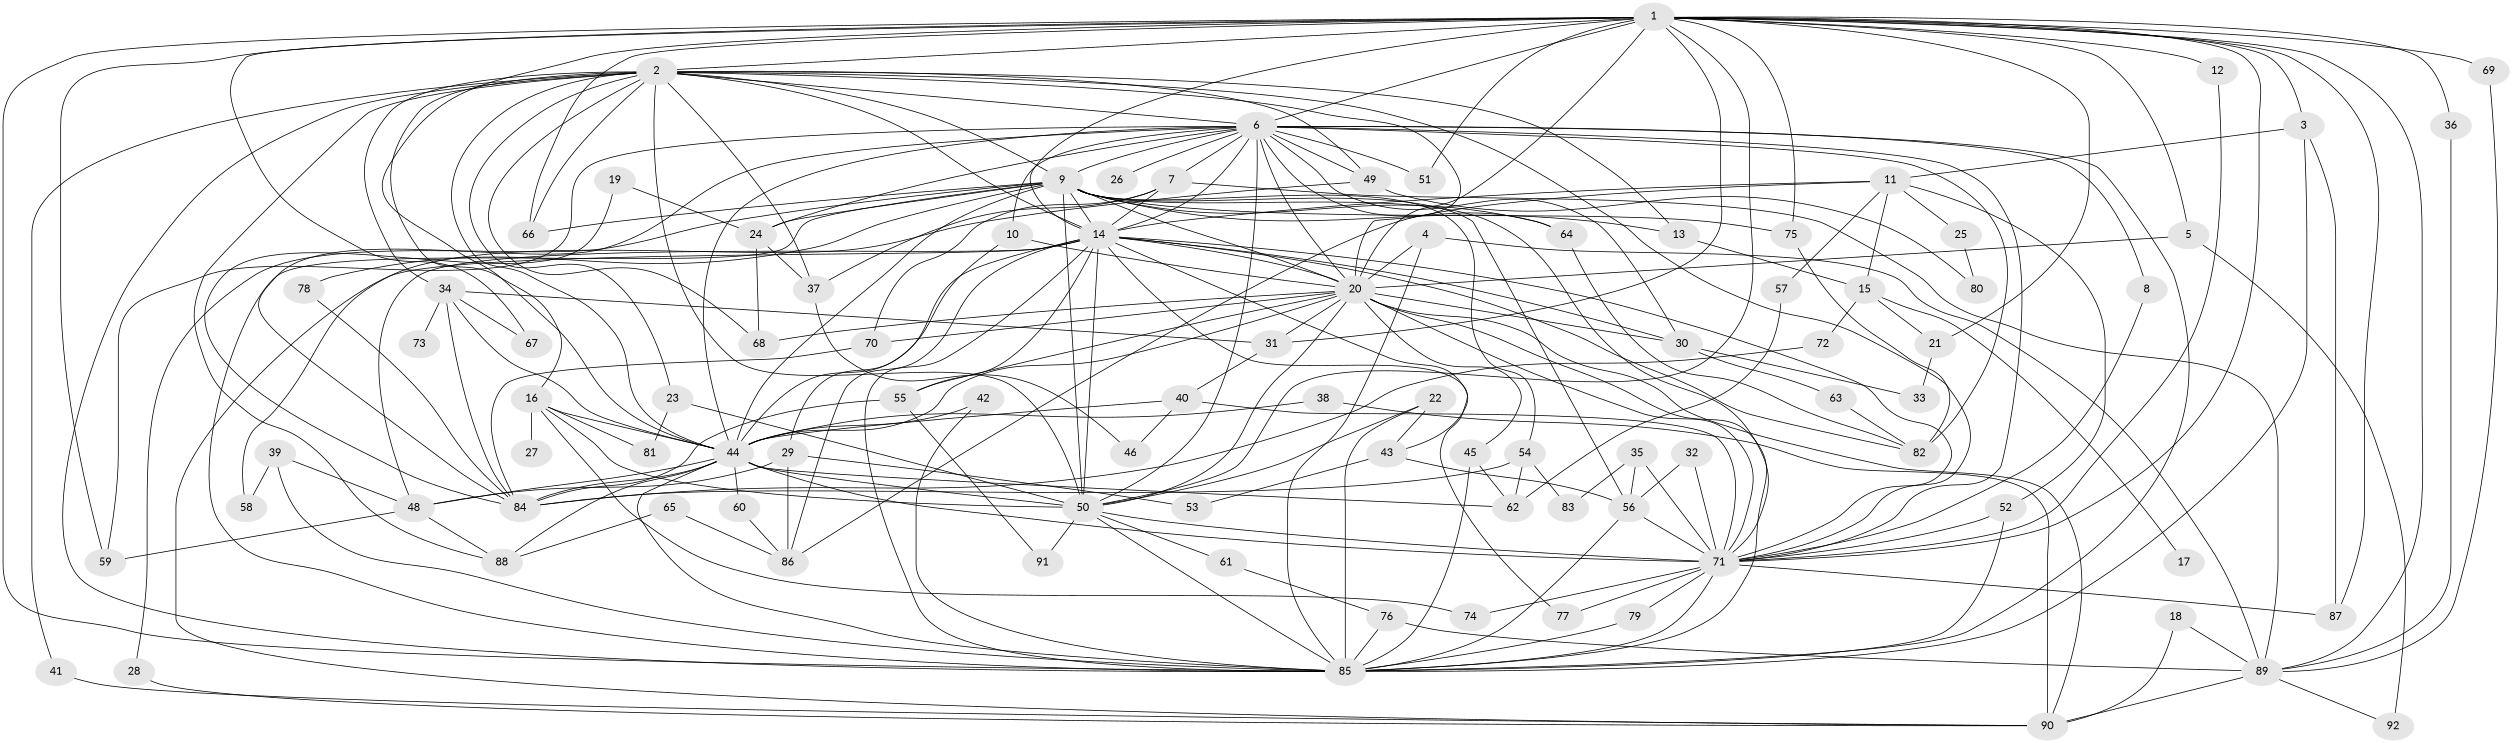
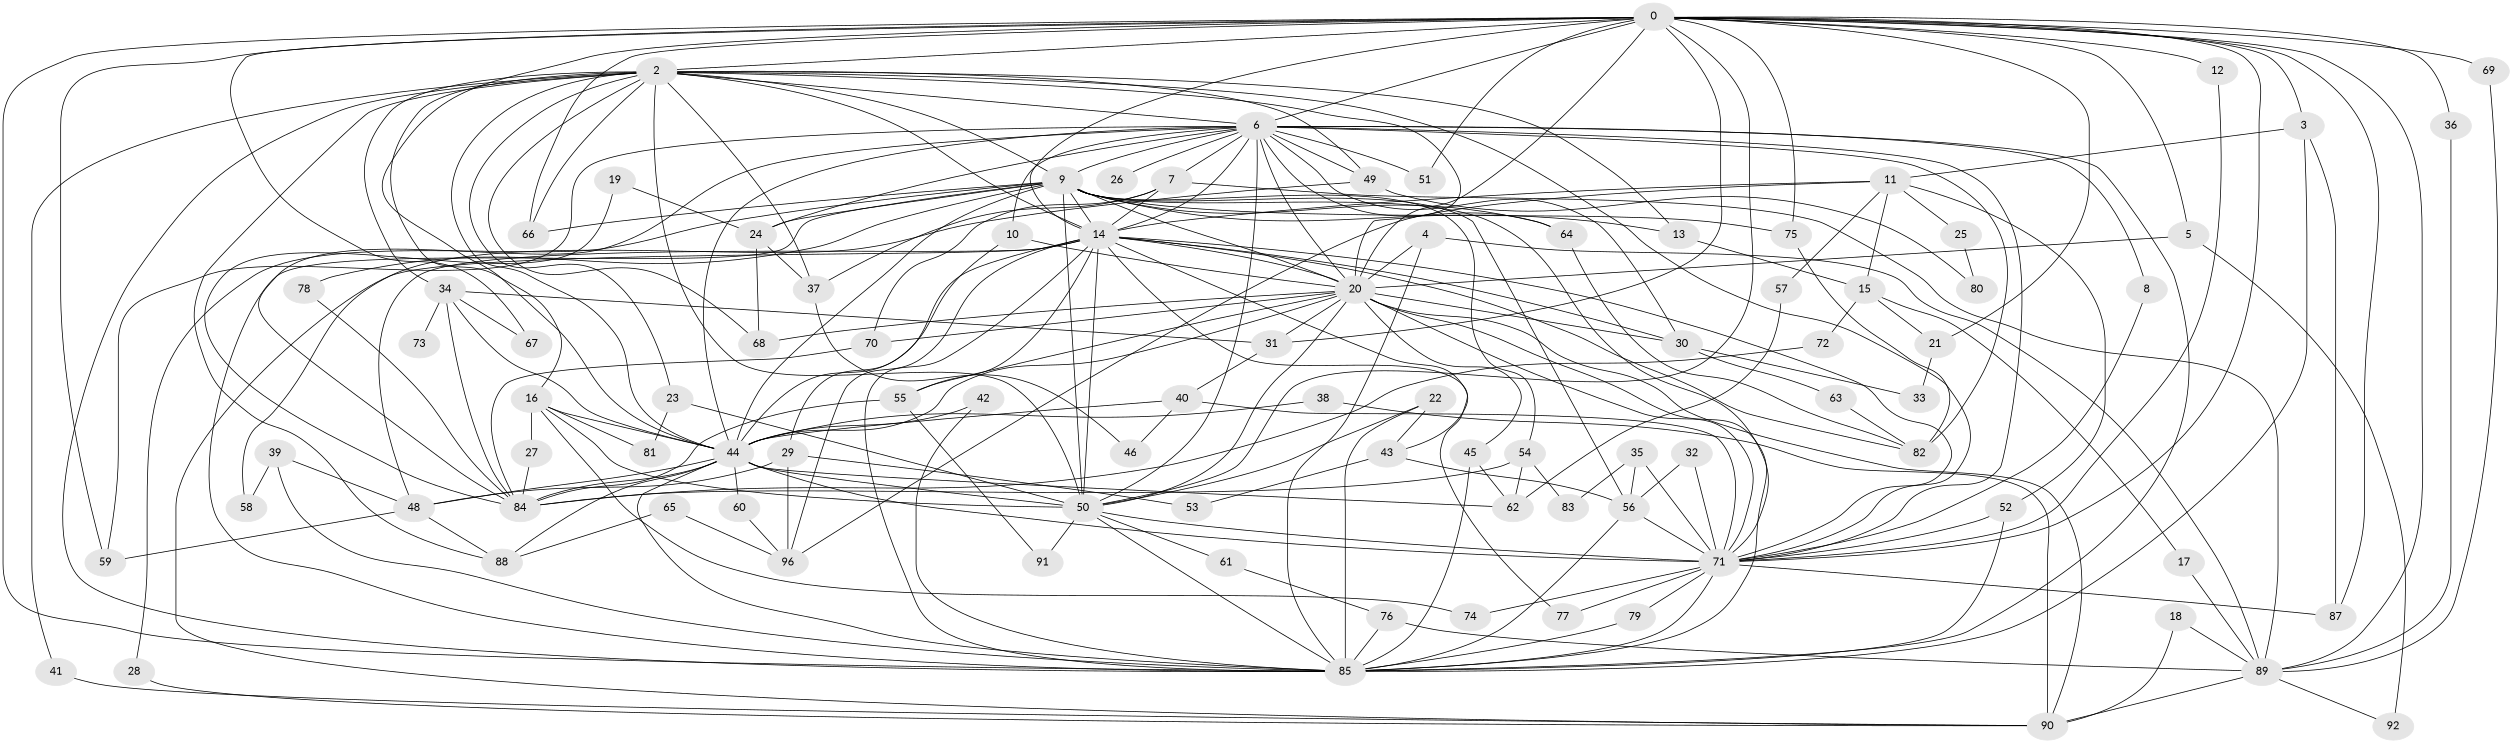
node "1": label "1" -> "0"
edge "27" -- "84": added
node "86": label "86" -> "96"
edge "17" -- "89": added
